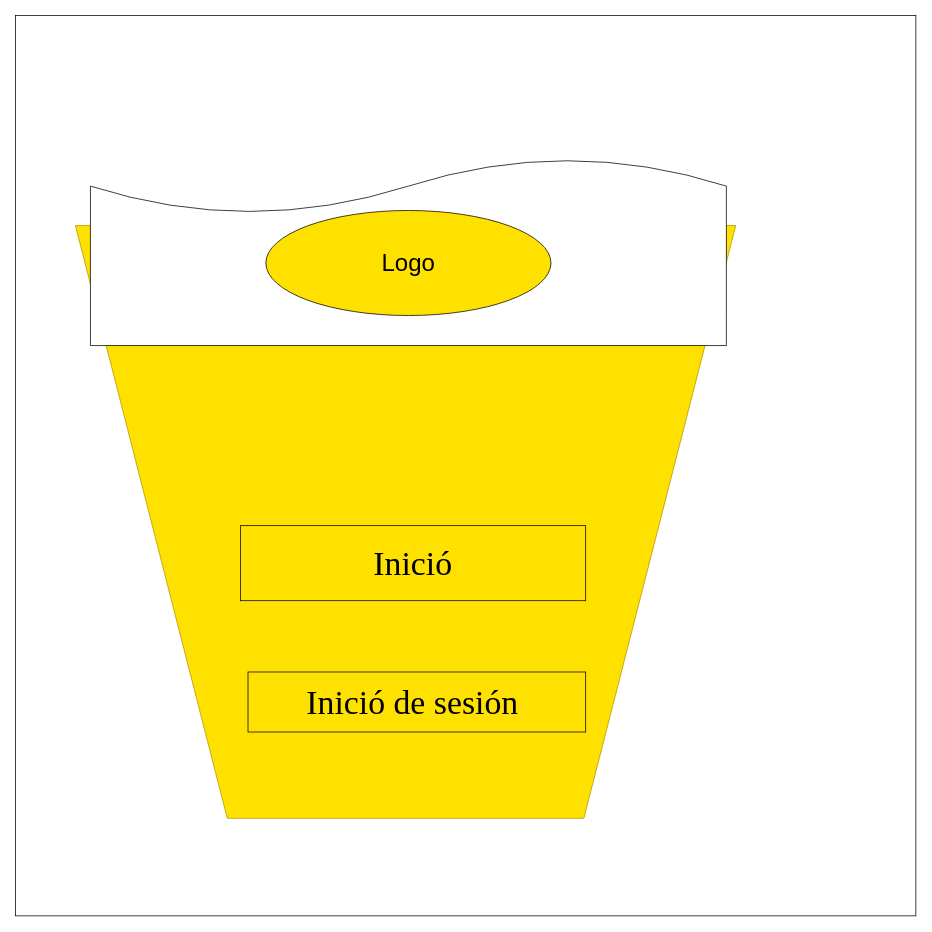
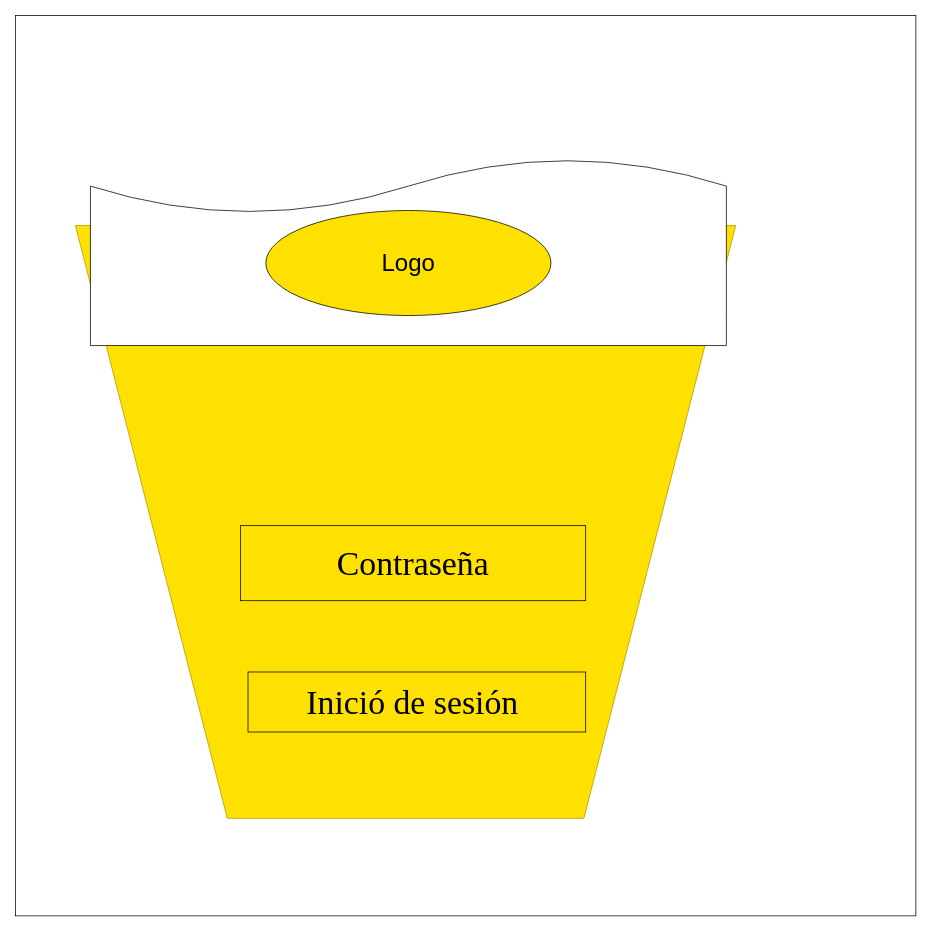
node "Inició": label "Inició" -> "Contraseña"
